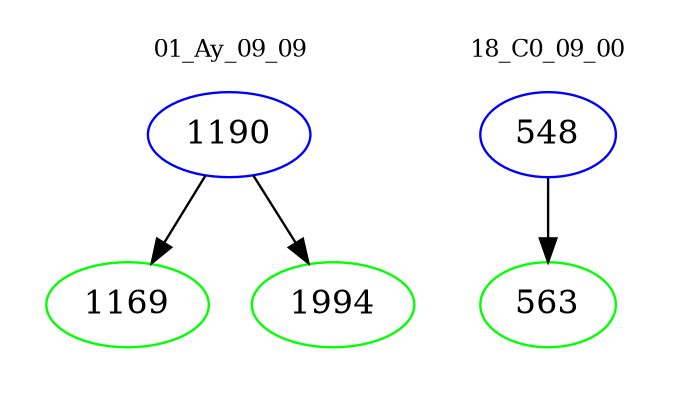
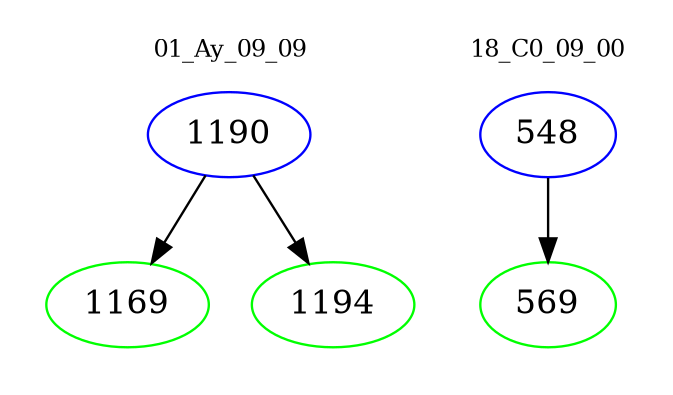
node "1994": label "1994" -> "1194"
node "563": label "563" -> "569"
